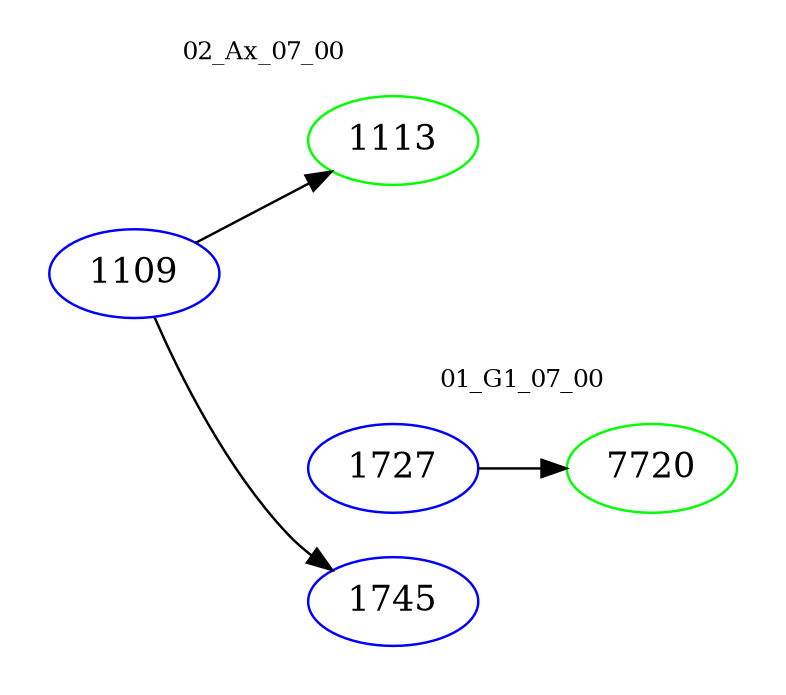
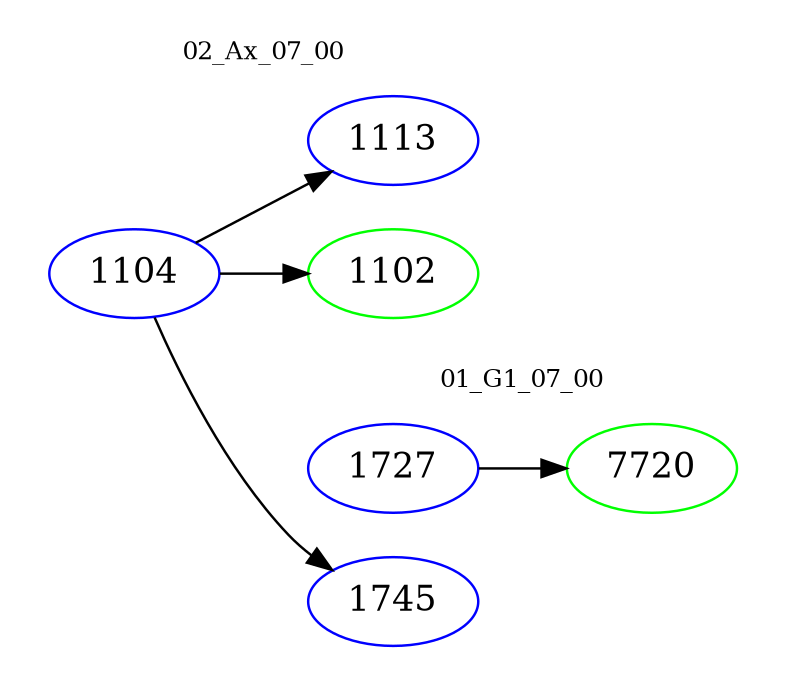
node "1113": color green -> blue
node "1109": label "1109" -> "1104"
node "1102": added
